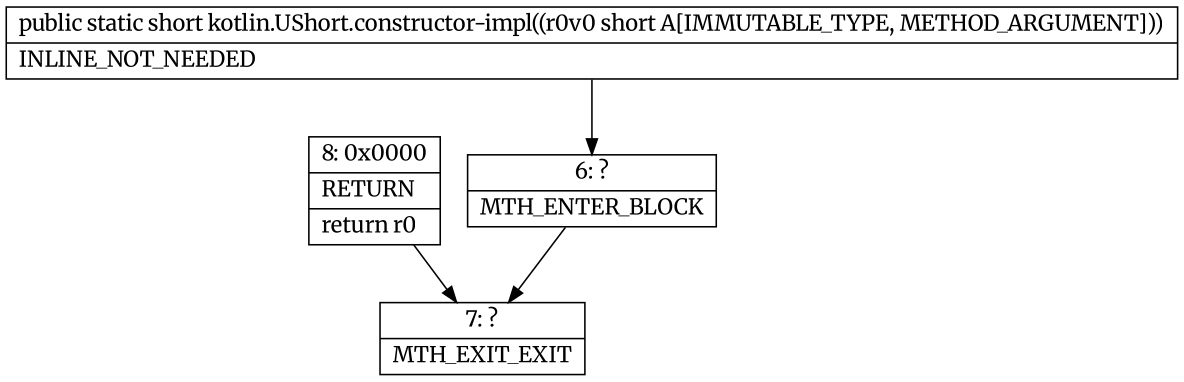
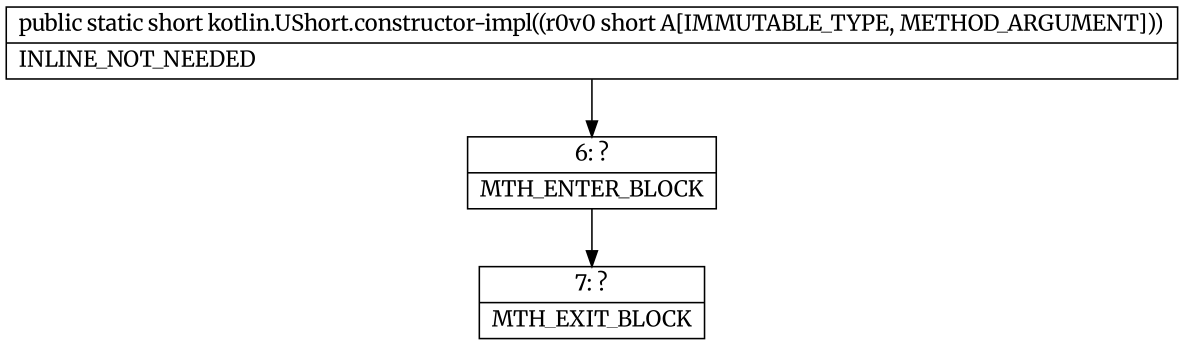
node "8: 0x0000": removed
node "7: ?": text "MTH_EXIT_EXIT" -> "MTH_EXIT_BLOCK"
